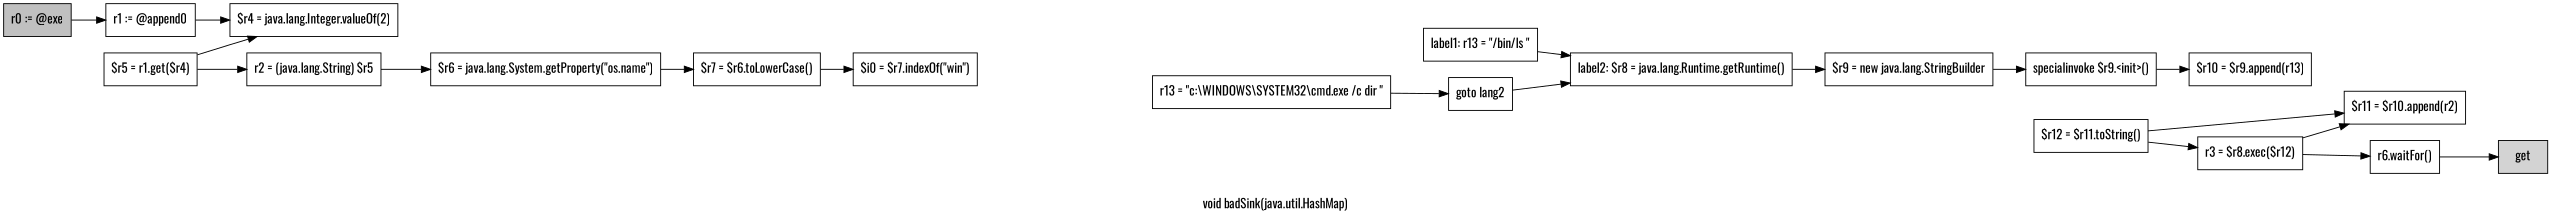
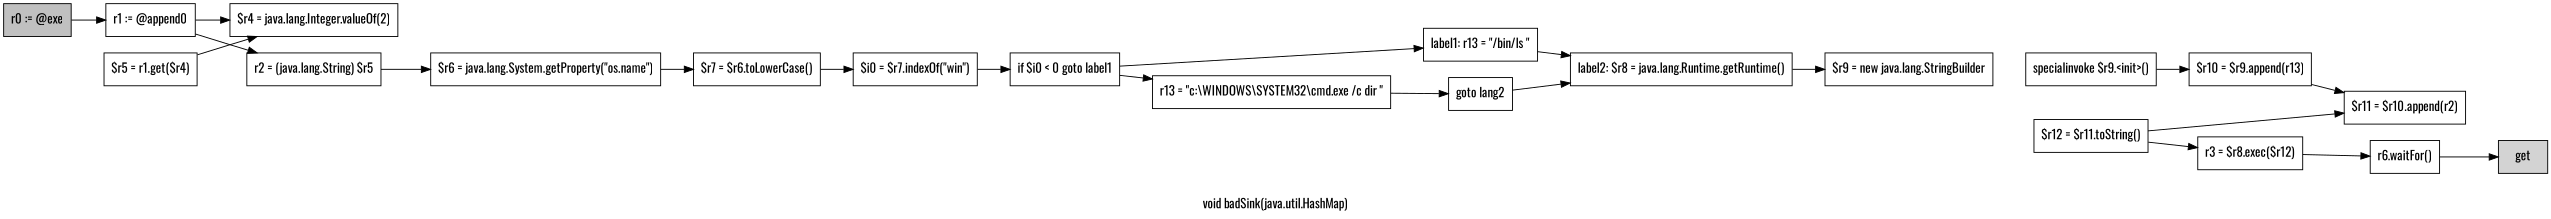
edge "$r5 = r1.get($r4)" -> "r2 = (java.lang.String) $r5": now "r1 := @append0" -> "r2 = (java.lang.String) $r5"
node "if $i0 < 0 goto label1": added
edge "$r9 = new java.lang.StringBuilder" -> "specialinvoke $r9.<init>()": removed
edge "r3 = $r8.exec($r12)" -> "$r11 = $r10.append(r2)": now "$r10 = $r9.append(r13)" -> "$r11 = $r10.append(r2)"
